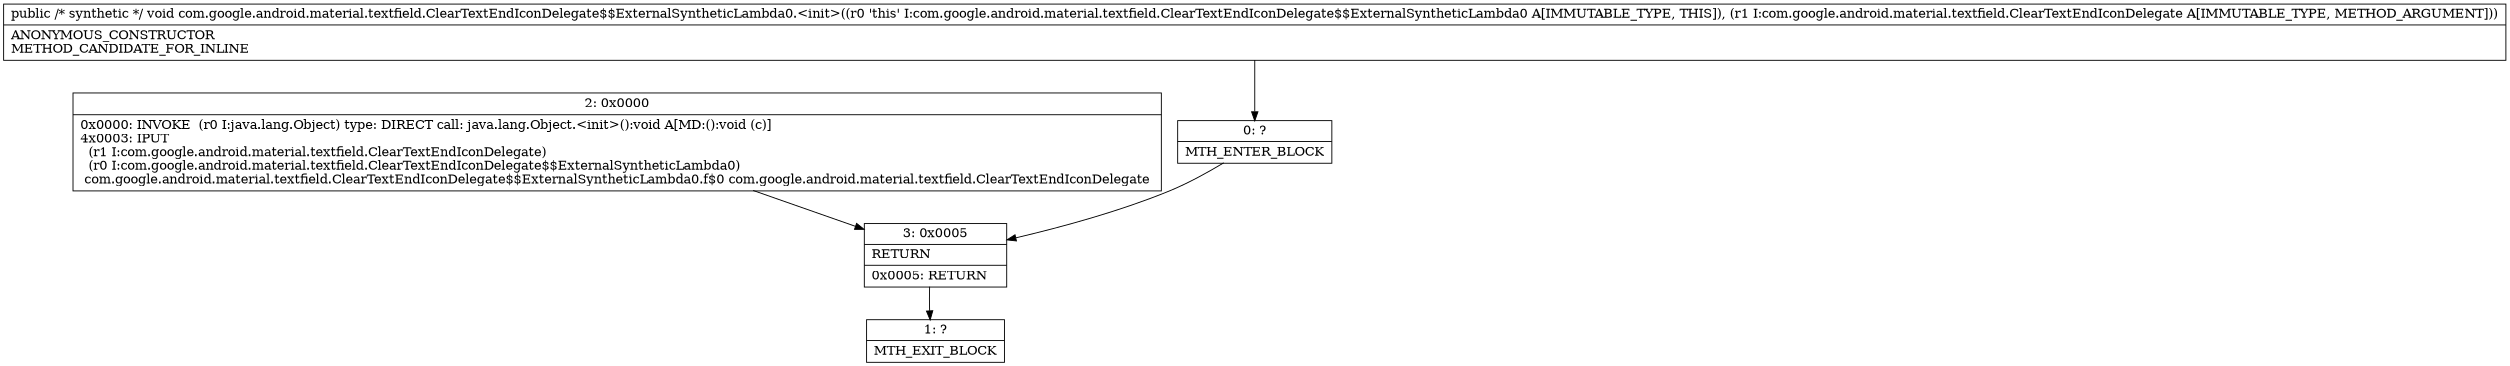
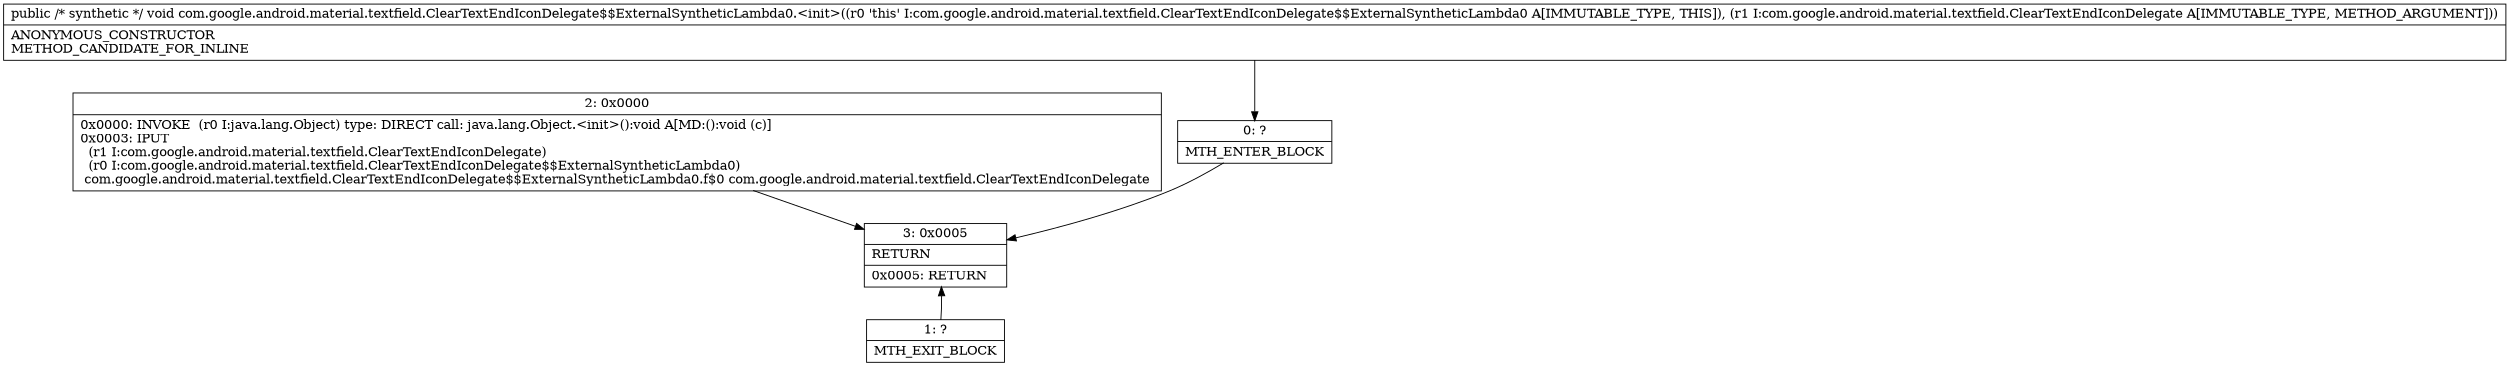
node "2: 0x0000": text "4x0003: IPUT" -> "0x0003: IPUT"
edge "3: 0x0005" -> "1: ?": reversed
